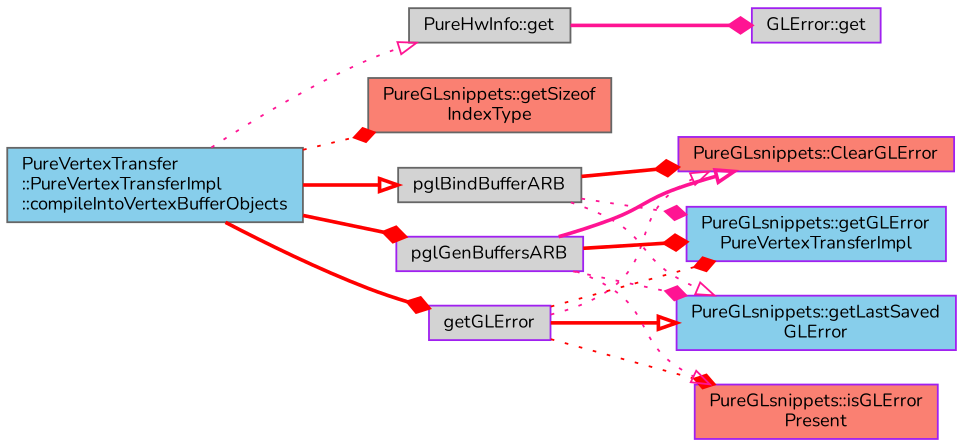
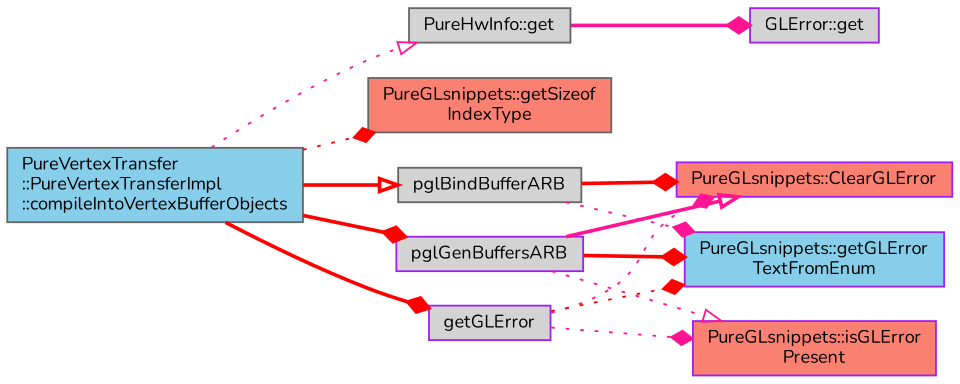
node "PureGLsnippets::getGLError PureVertexTransferImpl": label "PureGLsnippets::getGLError PureVertexTransferImpl" -> "PureGLsnippets::getGLError TextFromEnum"
edge "getGLError" -> "PureGLsnippets::ClearGLError": arrowhead onormal -> diamond
node "PureGLsnippets::getLastSaved GLError": removed
edge "getGLError" -> "PureGLsnippets::isGLError Present": color red -> deeppink
